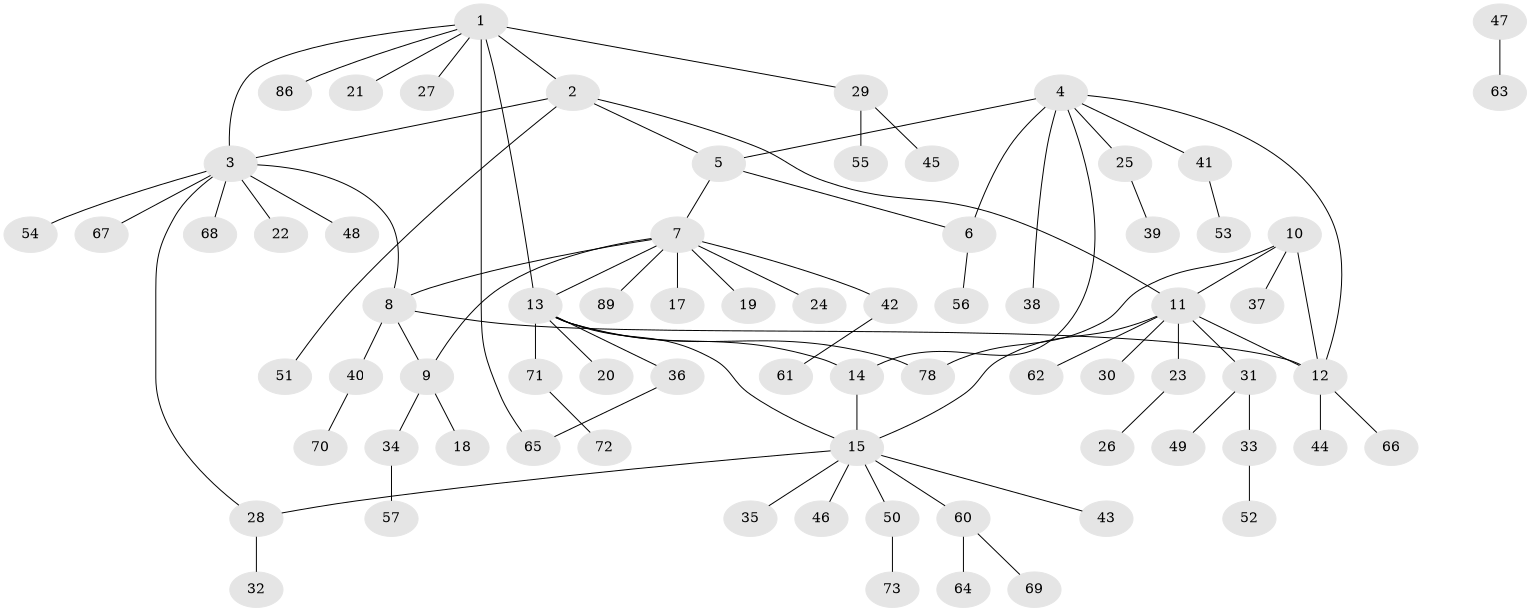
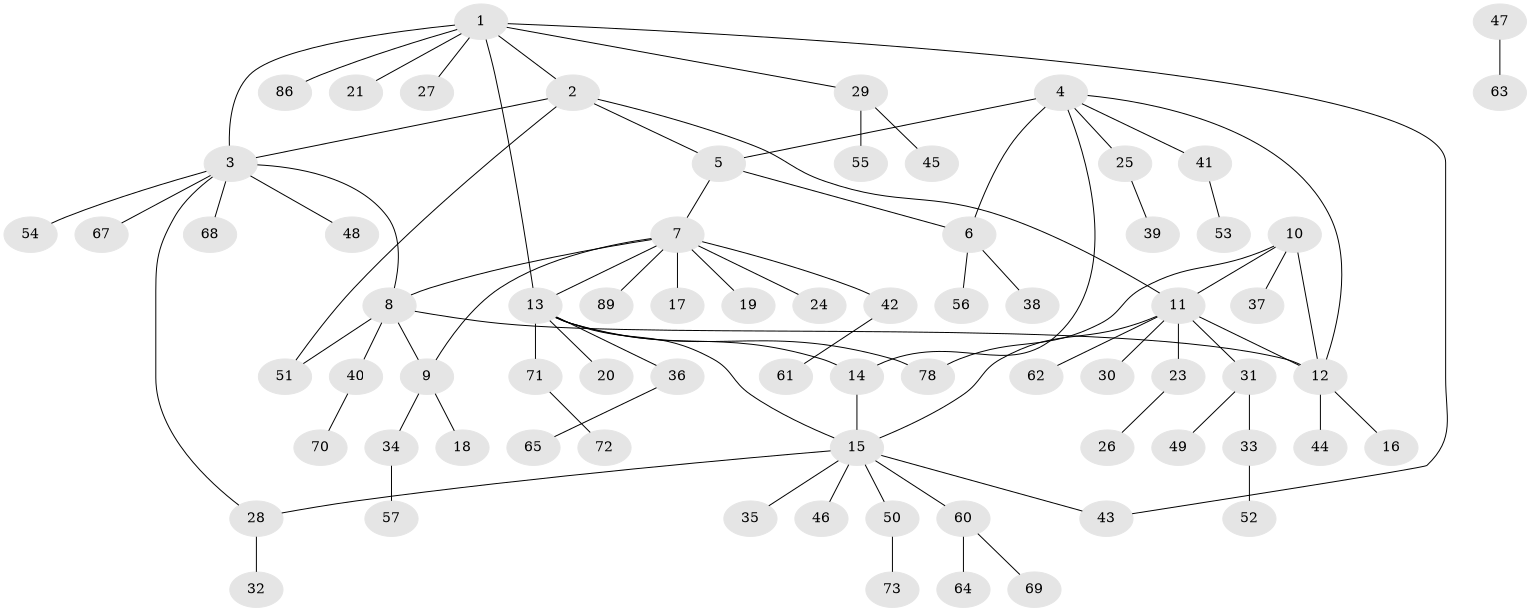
edge "4" -- "38": now "6" -- "38"
node "22": removed
edge "1" -- "65": now "1" -- "43"
edge "8" -- "51": added
node "66": label "66" -> "16"
